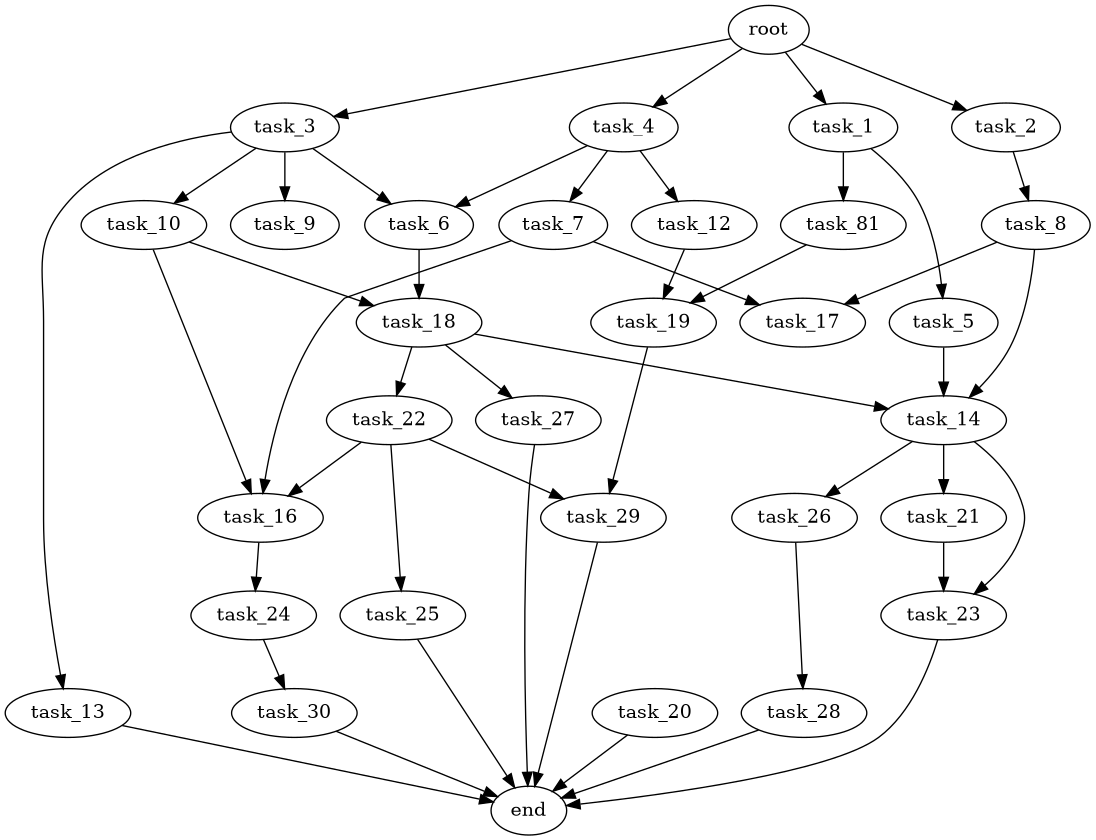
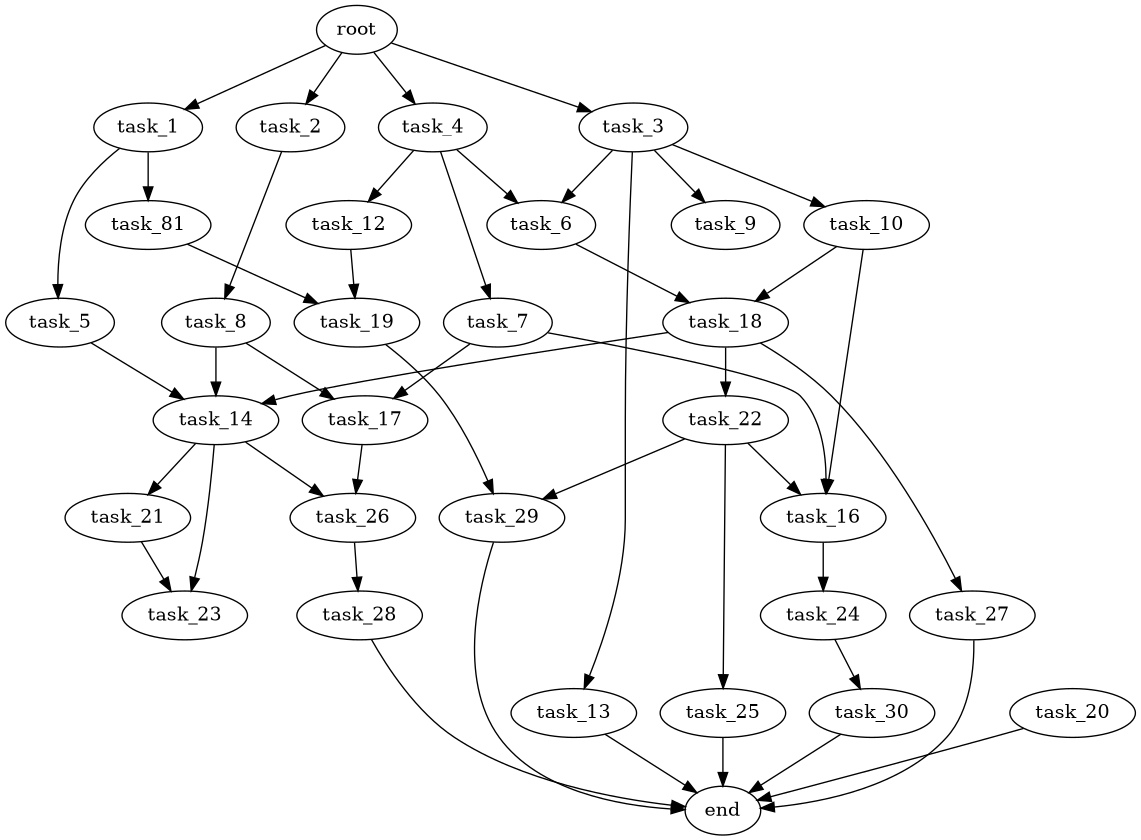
edge "task_17" -> "task_26": added
edge "task_23" -> "end": removed
